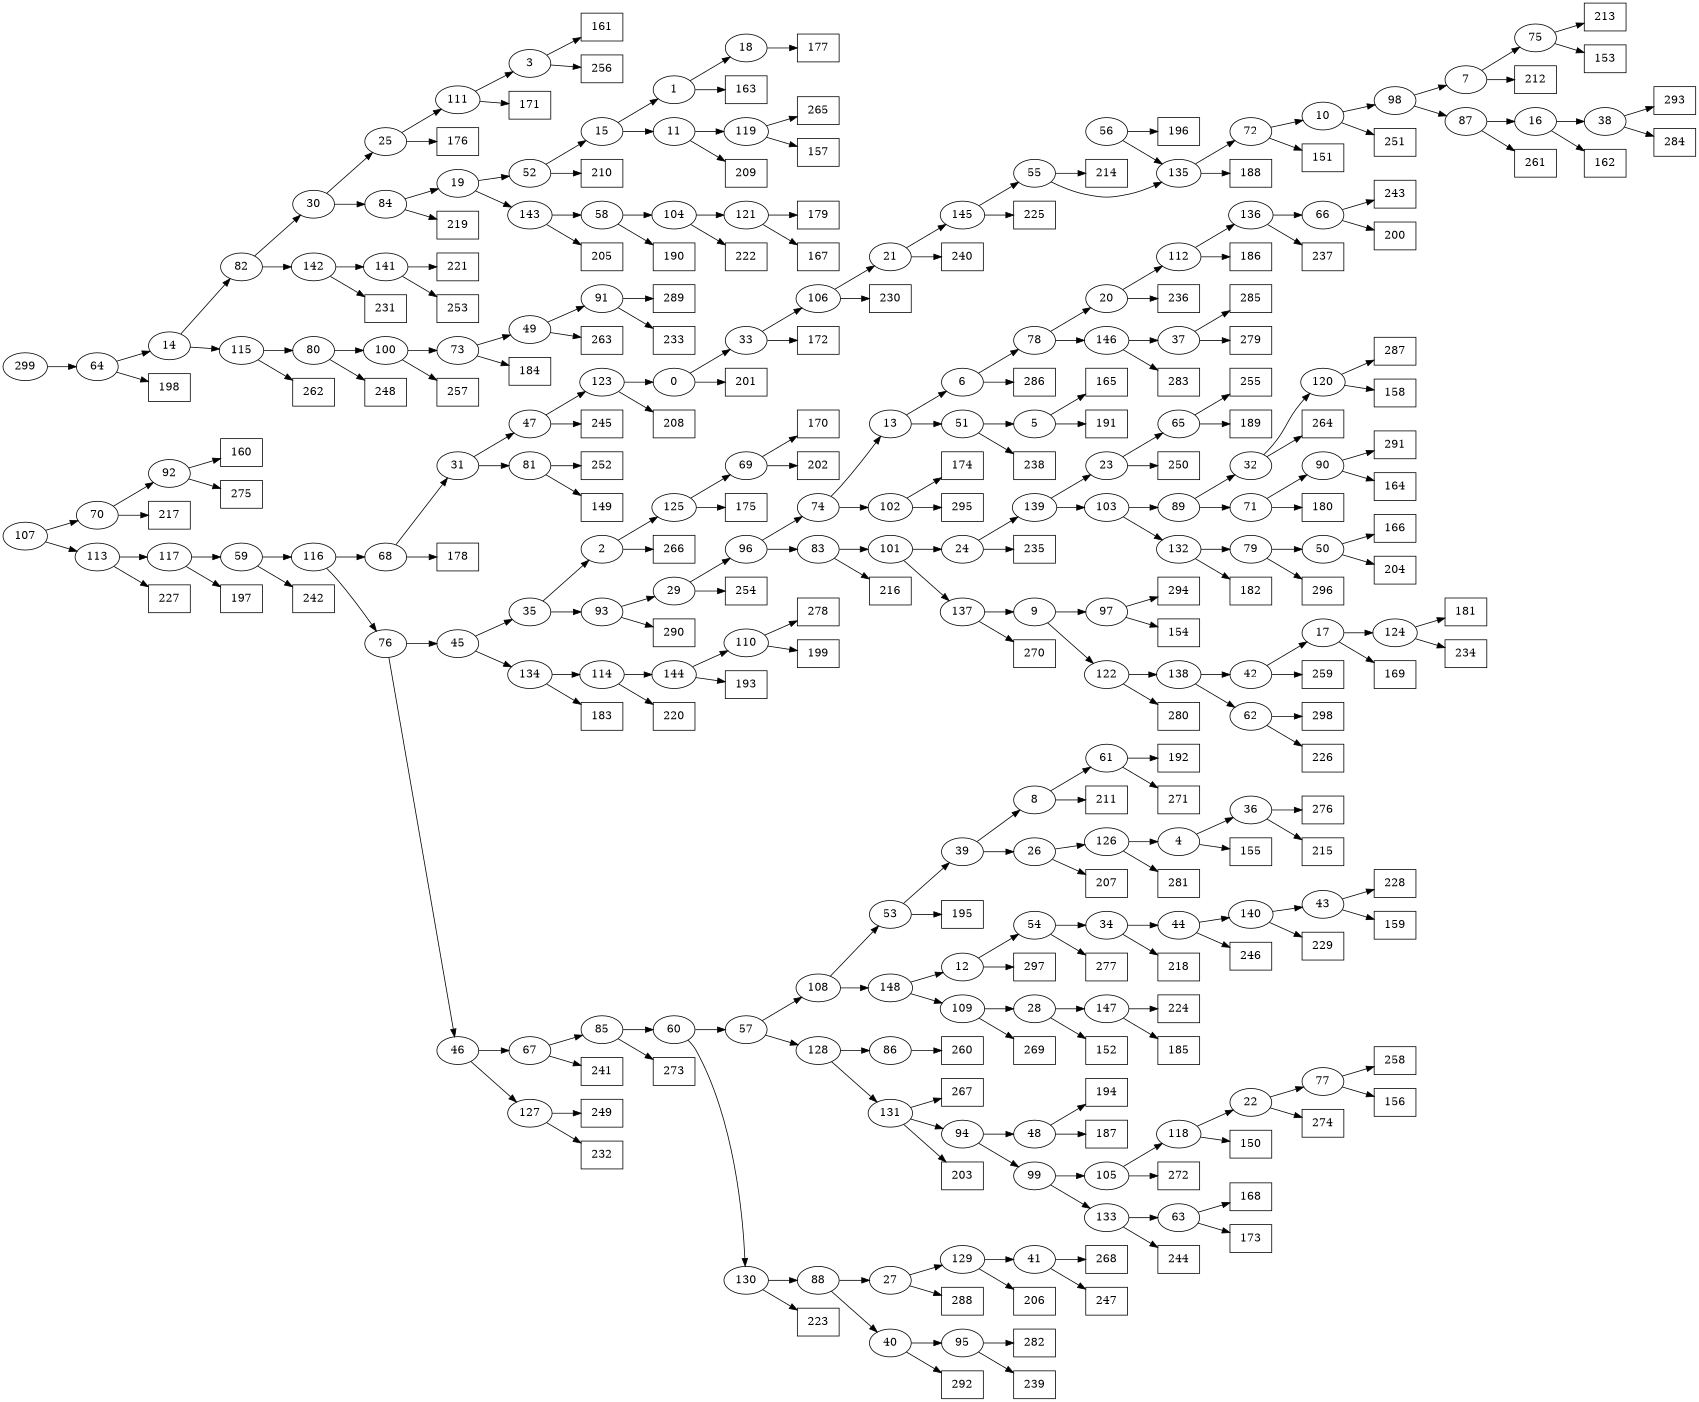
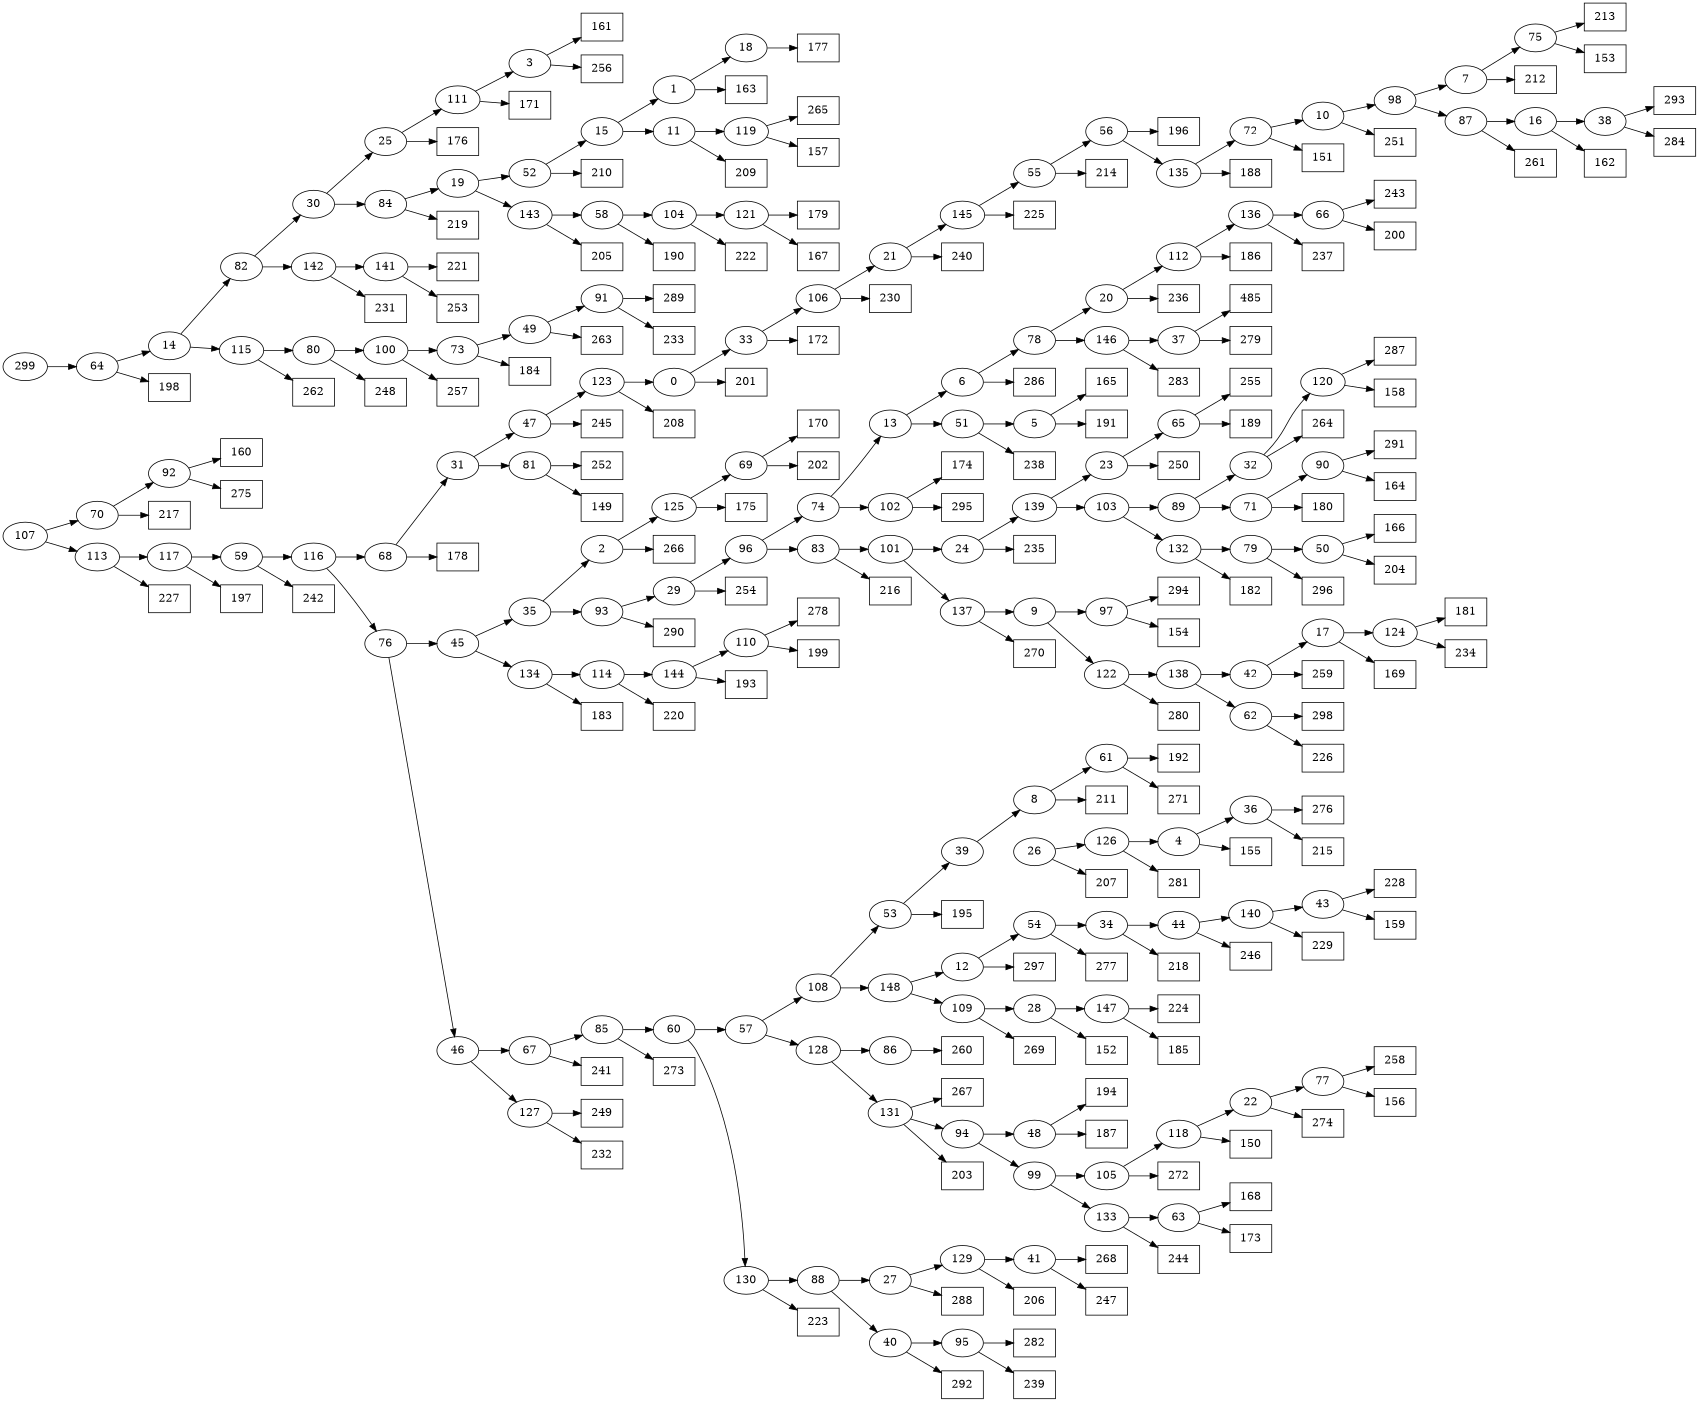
edge "55" -> "135": now "55" -> "56"
node "285": label "285" -> "485"
edge "39" -> "26": removed
